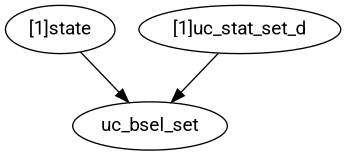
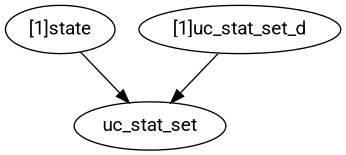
node "uc_bsel_set": label "uc_bsel_set" -> "uc_stat_set"
